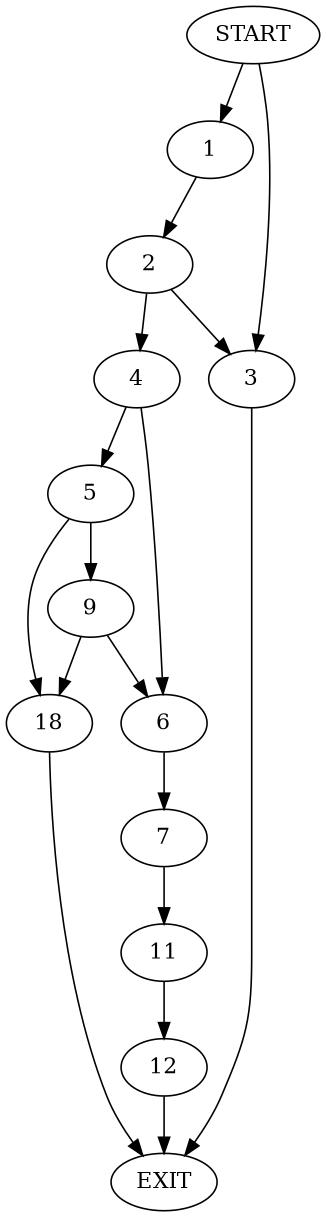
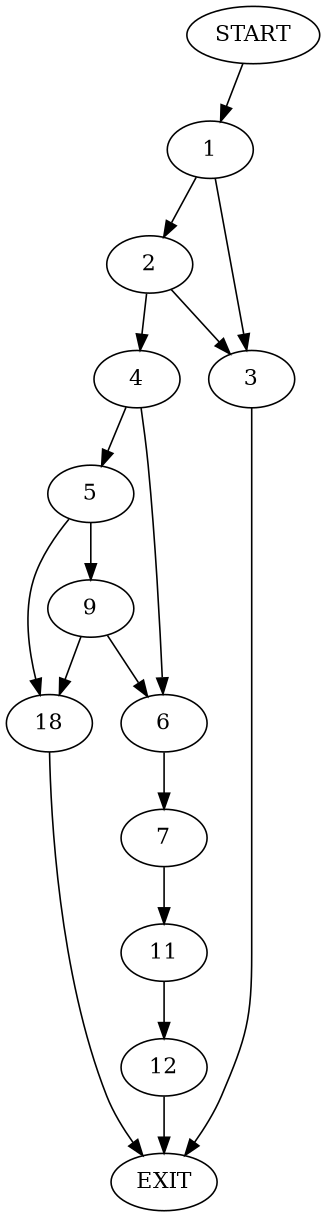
edge "START" -> "3": now "1" -> "3"
